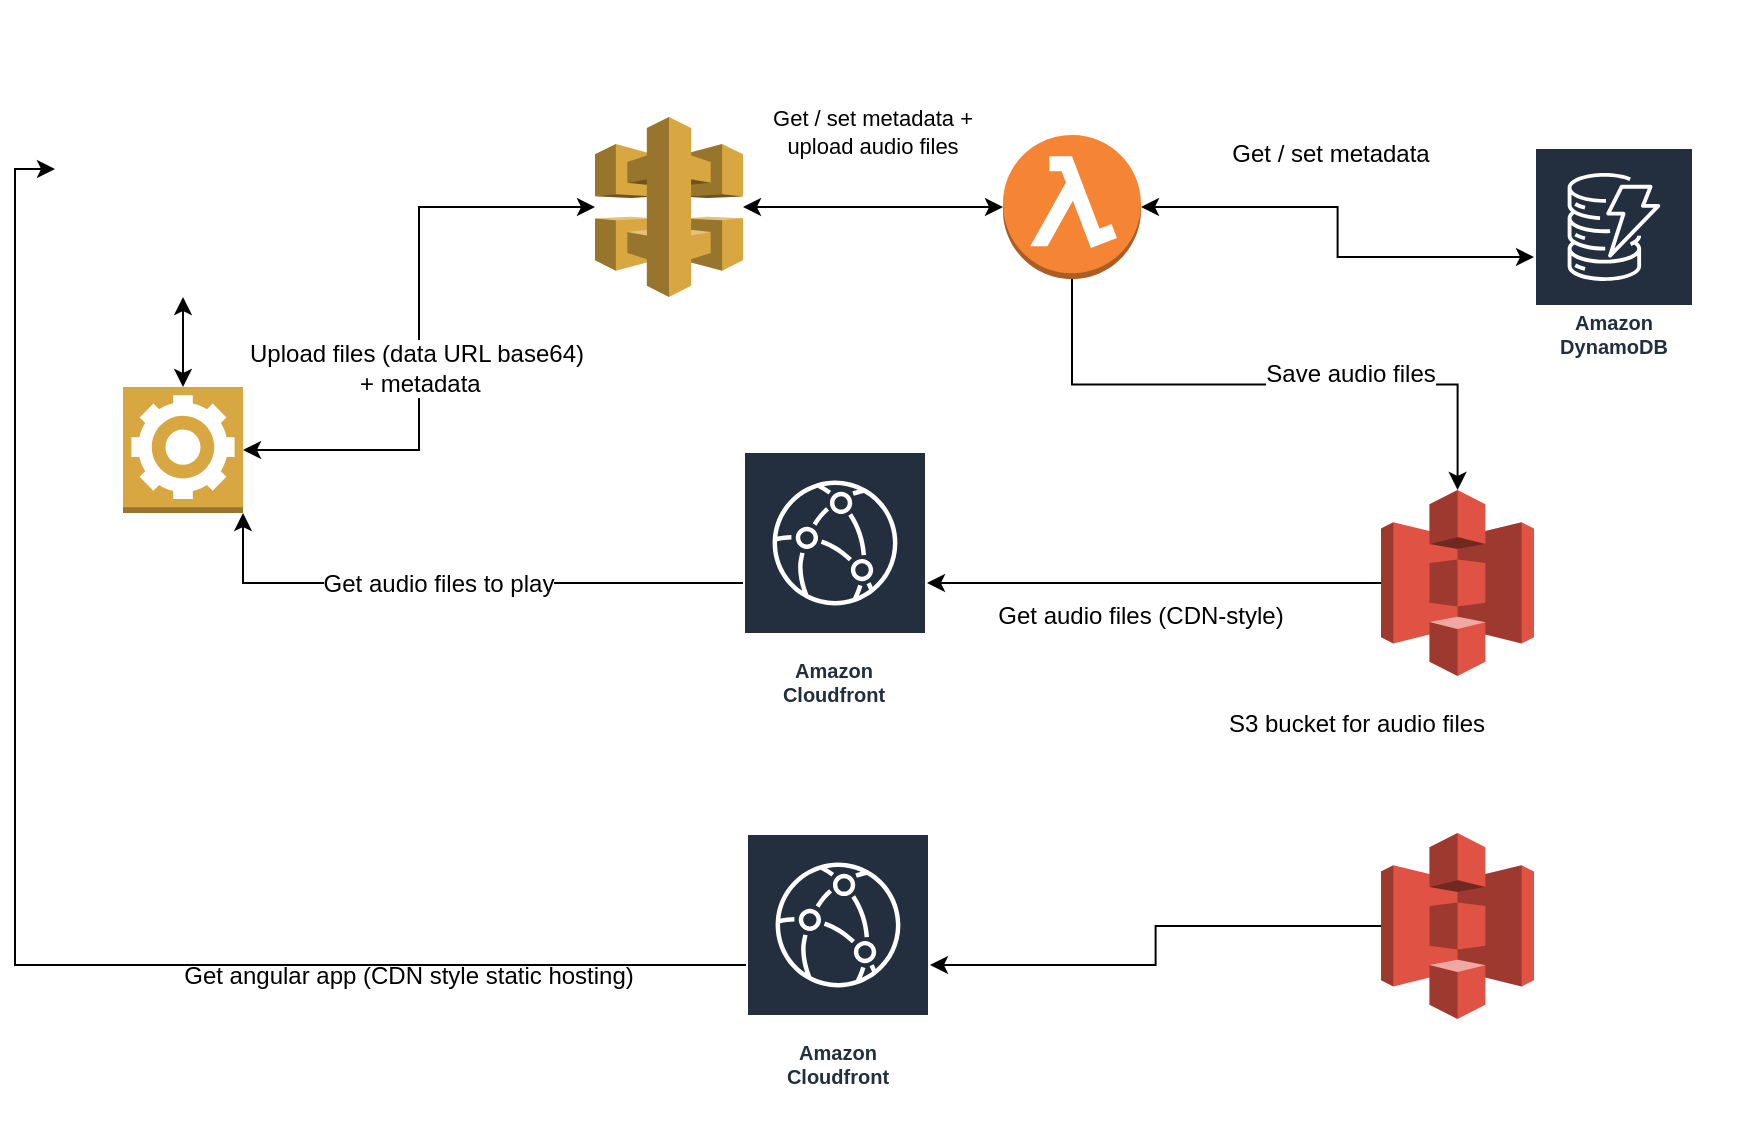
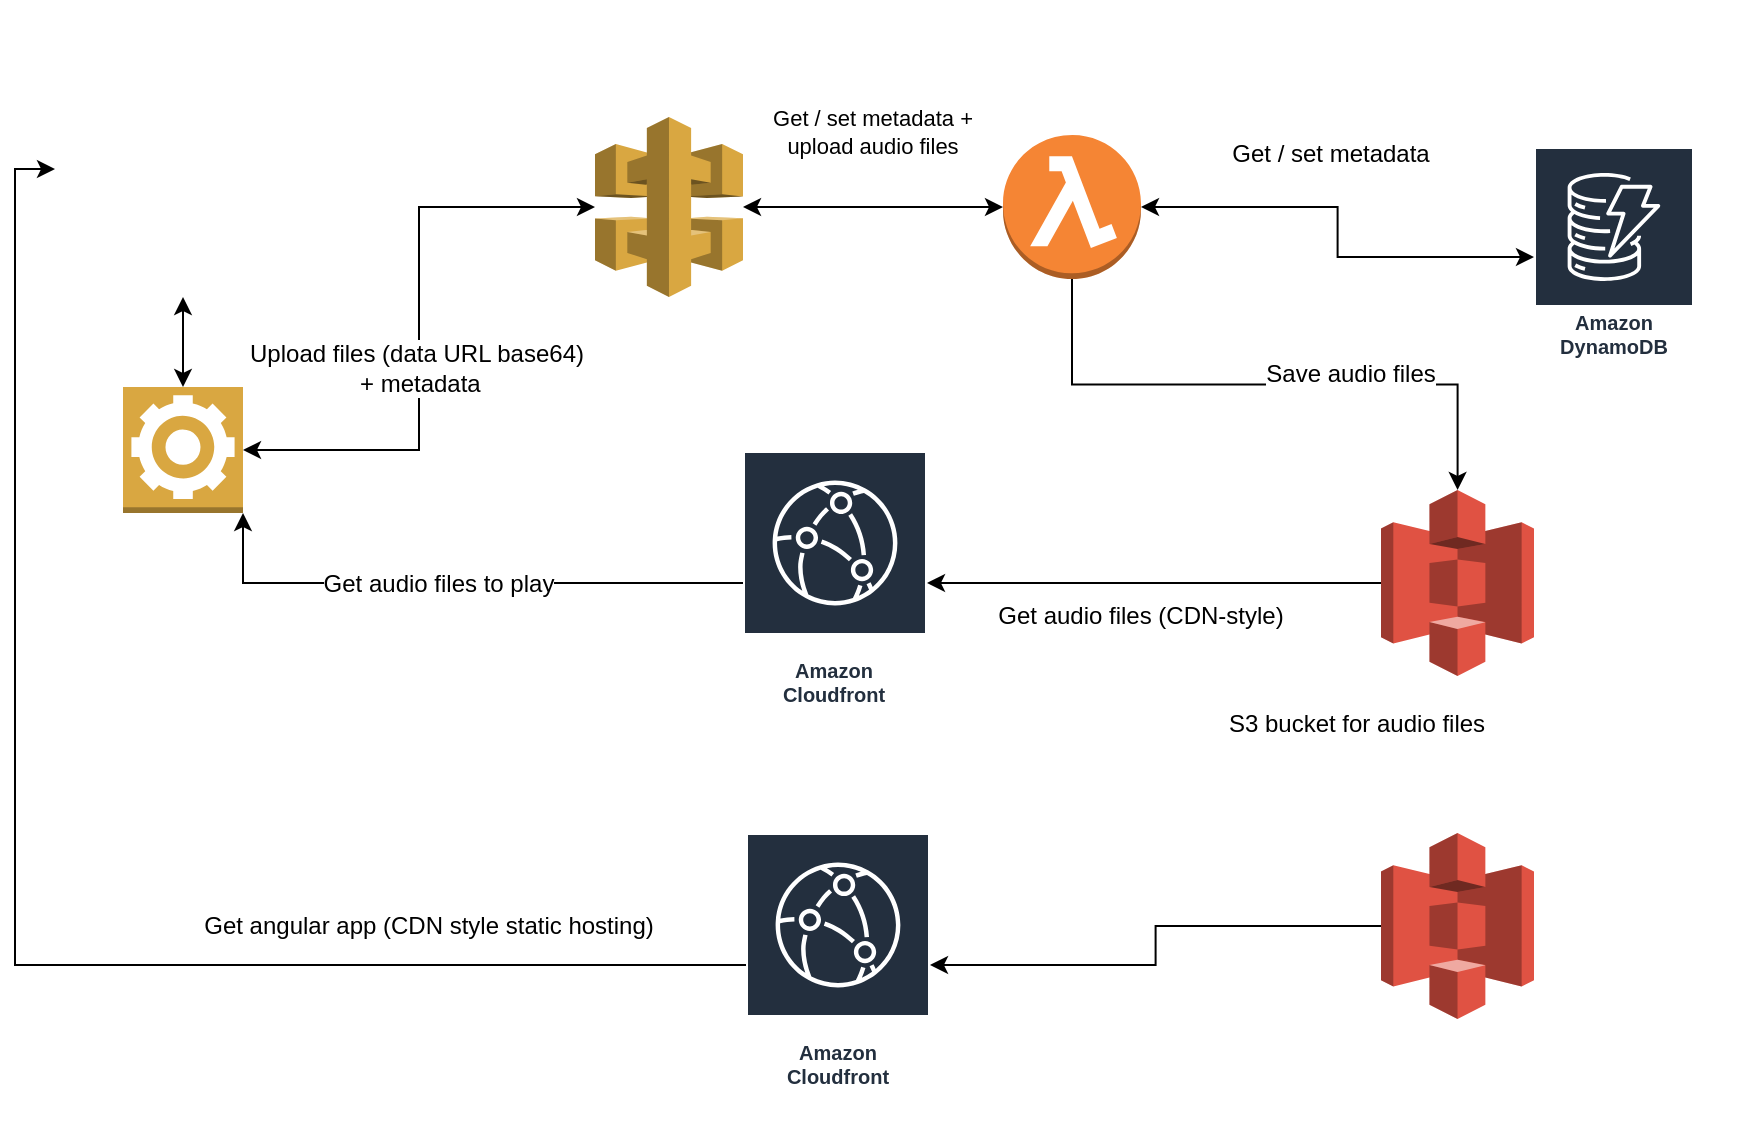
node "Get angular app (CDN style static hosting)": moved (409, 976) -> (429, 926)
